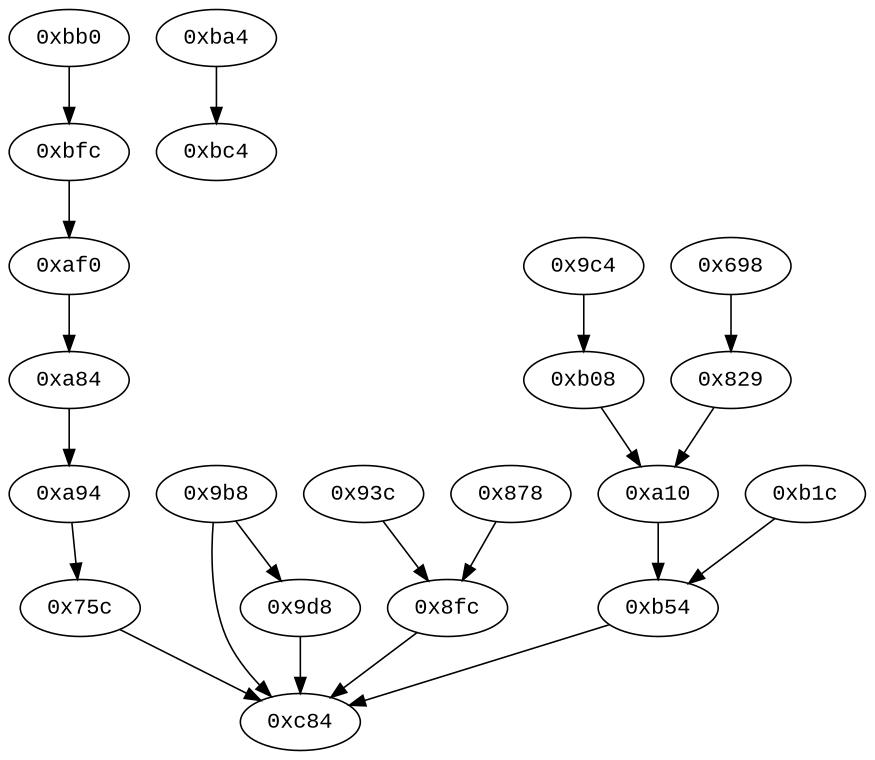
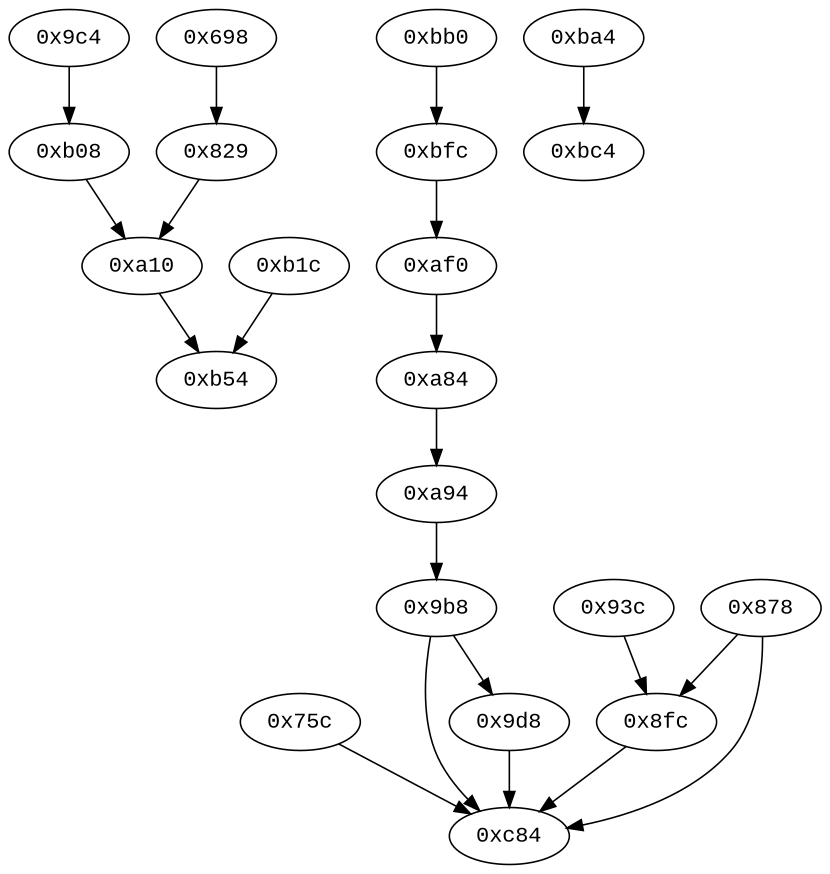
edge "0xa94" -> "0x75c": now "0xa94" -> "0x9b8"
edge "0xb54" -> "0xc84": now "0x878" -> "0xc84"
